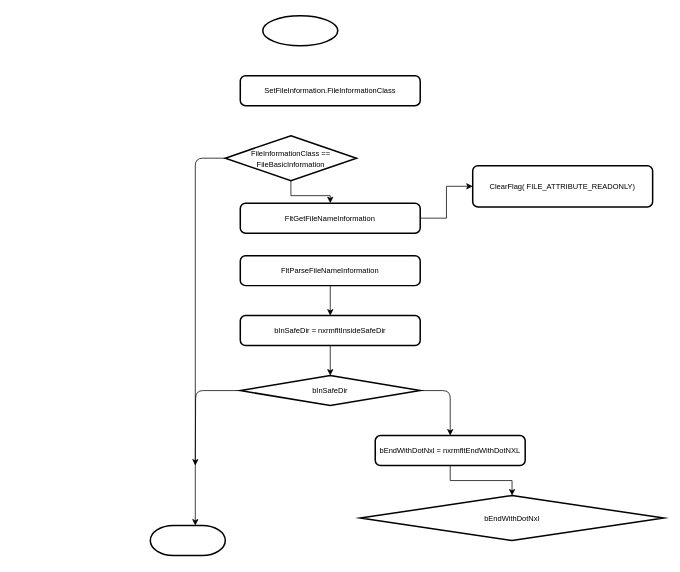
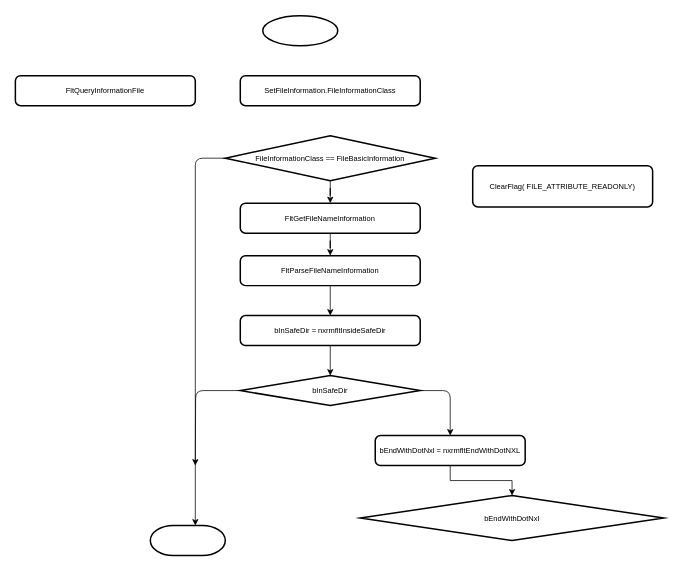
node "FltQueryInformationFile": added
node "FileInformationClass == FileBasicInformation": size 131x45 -> 210x45
edge "FltGetFileNameInformation" -> "ClearFlag( FILE_ATTRIBUTE_READONLY)": now "FltGetFileNameInformation" -> "FltParseFileNameInformation"
